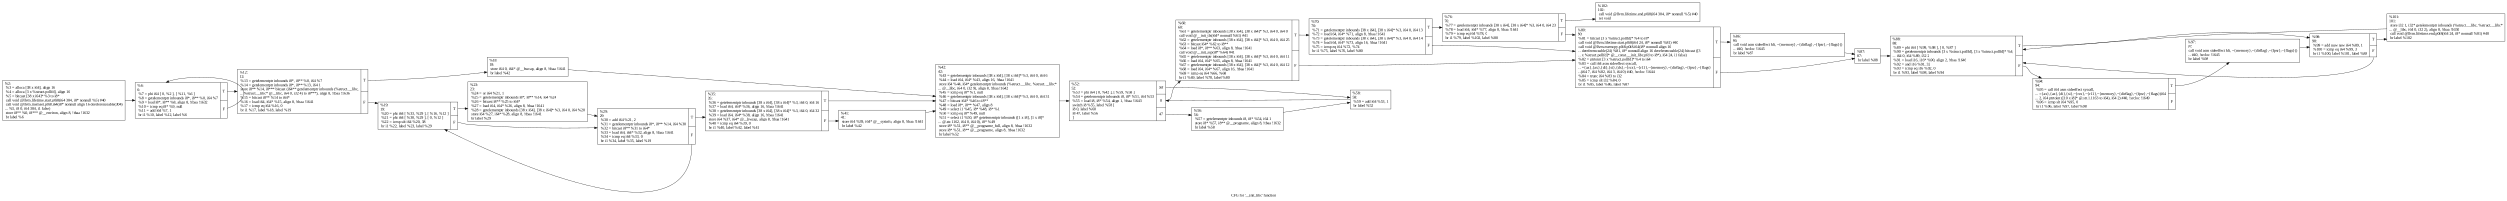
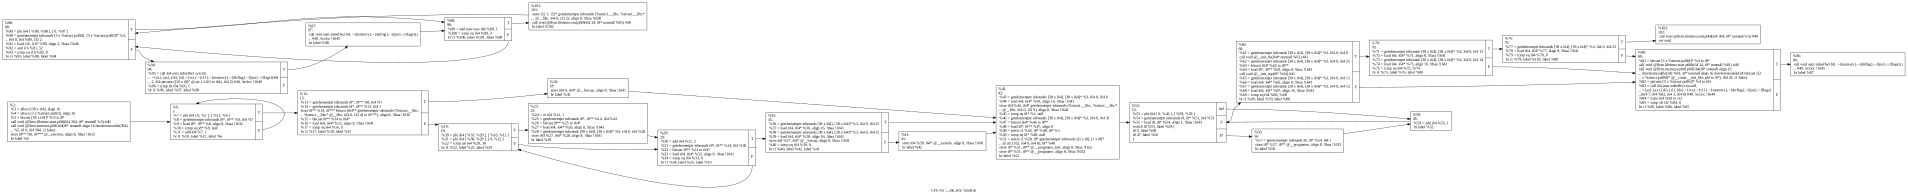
node "%87:": removed
